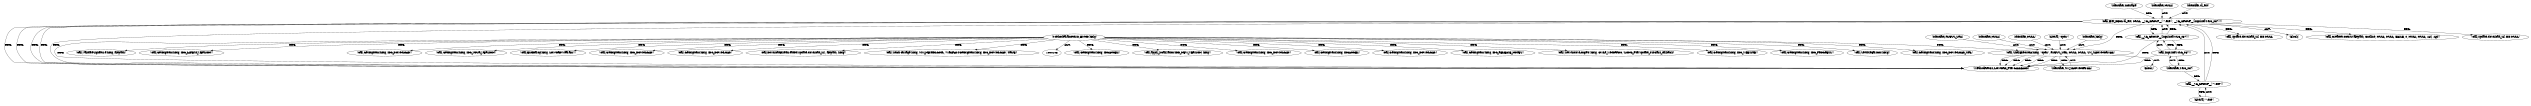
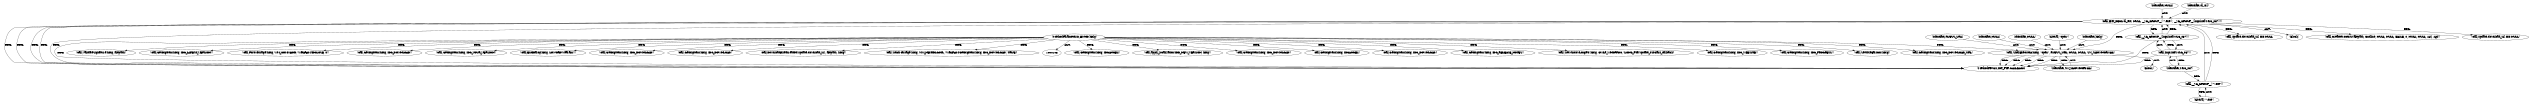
node "(Identifier,message)": removed
node "(Identifier,dl_ext)": label "(Identifier,dl_ext)" -> "(Identifier,dl_url)"
edge "(Call,__VA_GROUP__(lmprintf(MSG_037)))" -> "(Call,lmprintf(MSG_037))": label "CFG: " -> "AST: "
node "(Call,PostMessage(hDlg, WM_COMMAND, (WPARAM)IDCLOSE, 0))": added
node "(MethodReturn,LOWORD_PTR CALLBACK)": label "(MethodReturn,LOWORD_PTR CALLBACK)" -> "(MethodReturn,INT_PTR CALLBACK)"
